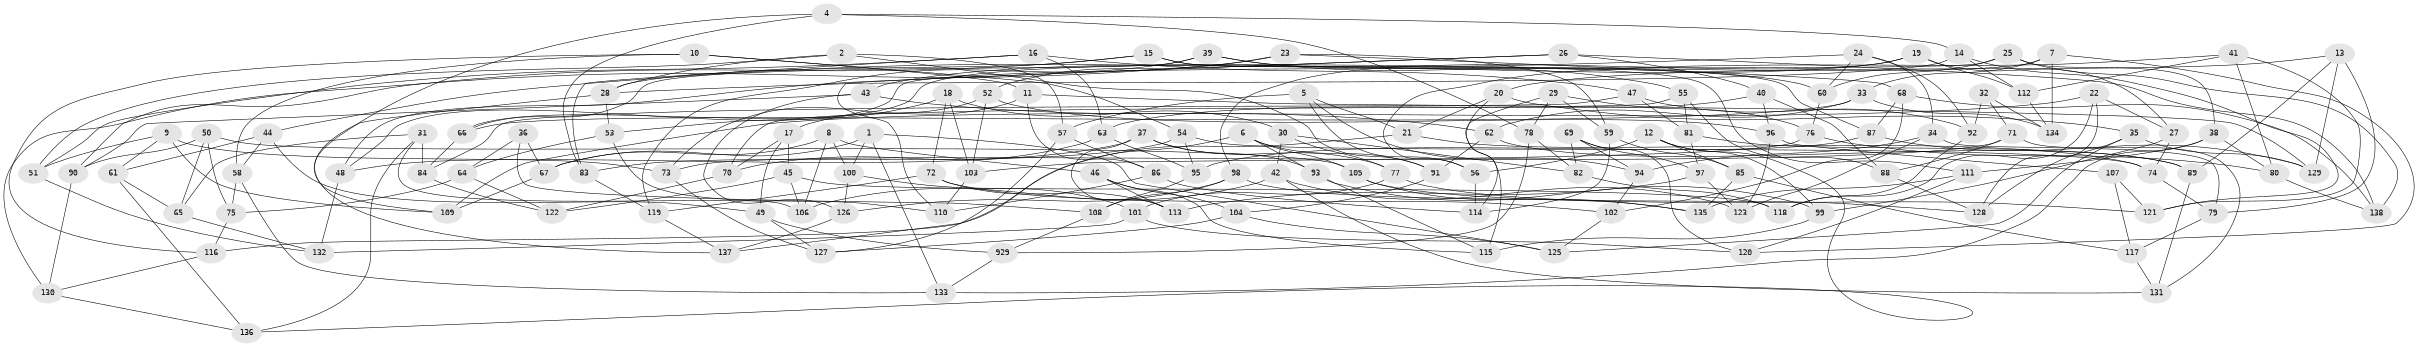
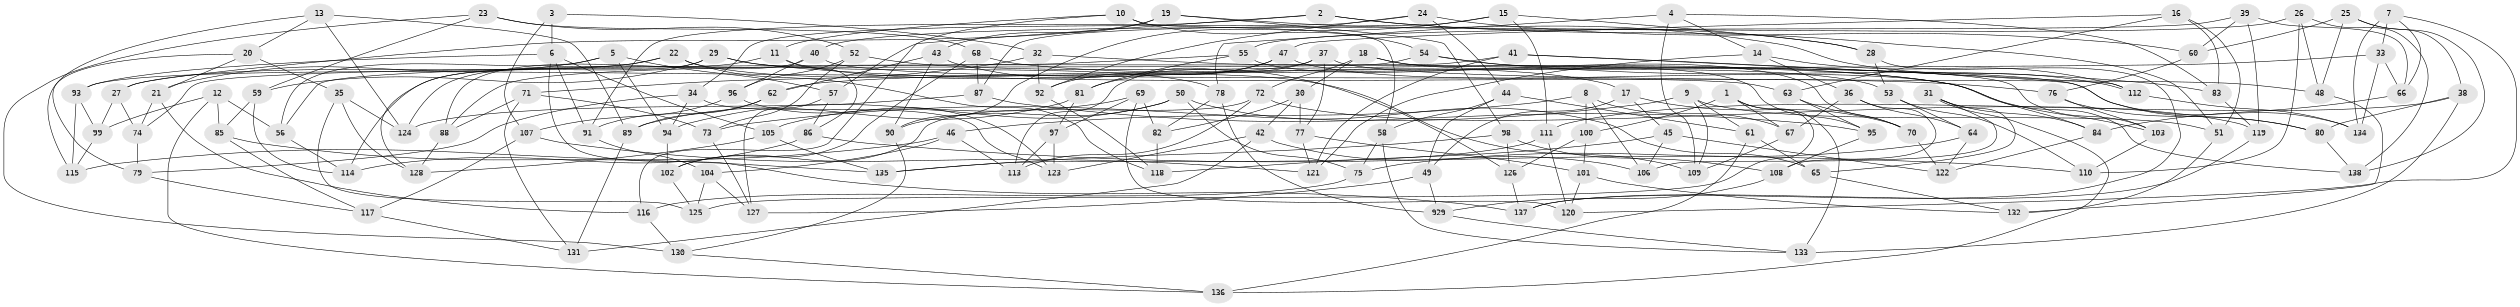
node "3": added
edge "14" -- "28": now "14" -- "36"
node "129": label "129" -> "124"
